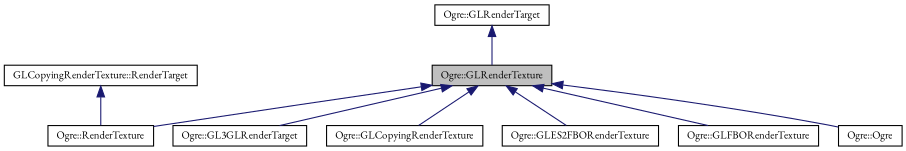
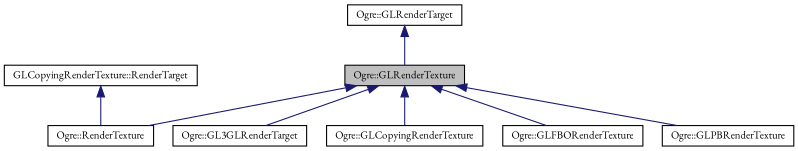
node "Ogre::GLES2FBORenderTexture": removed
node "Ogre::Ogre": label "Ogre::Ogre" -> "Ogre::GLPBRenderTexture"
